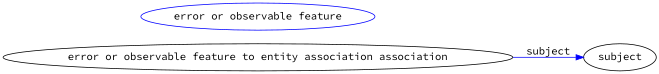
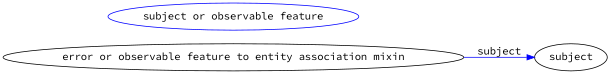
node "error or observable feature": label "error or observable feature" -> "subject or observable feature"
node "error or observable feature to entity association association": label "error or observable feature to entity association association" -> "error or observable feature to entity association mixin"
